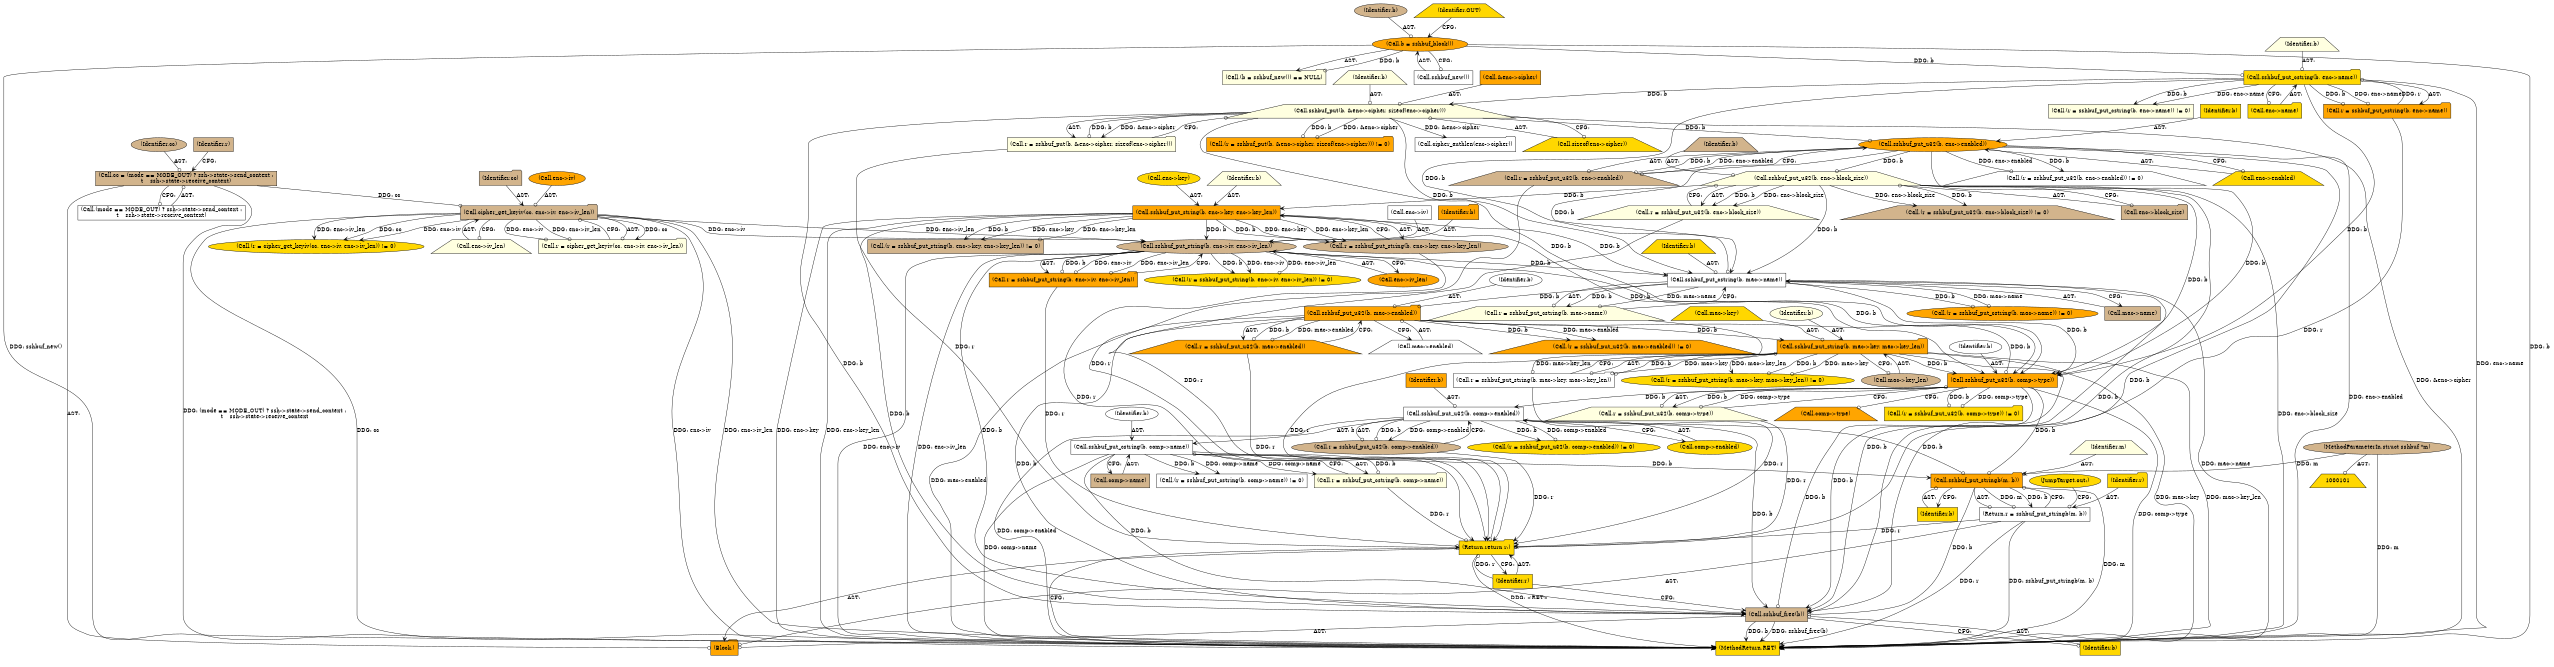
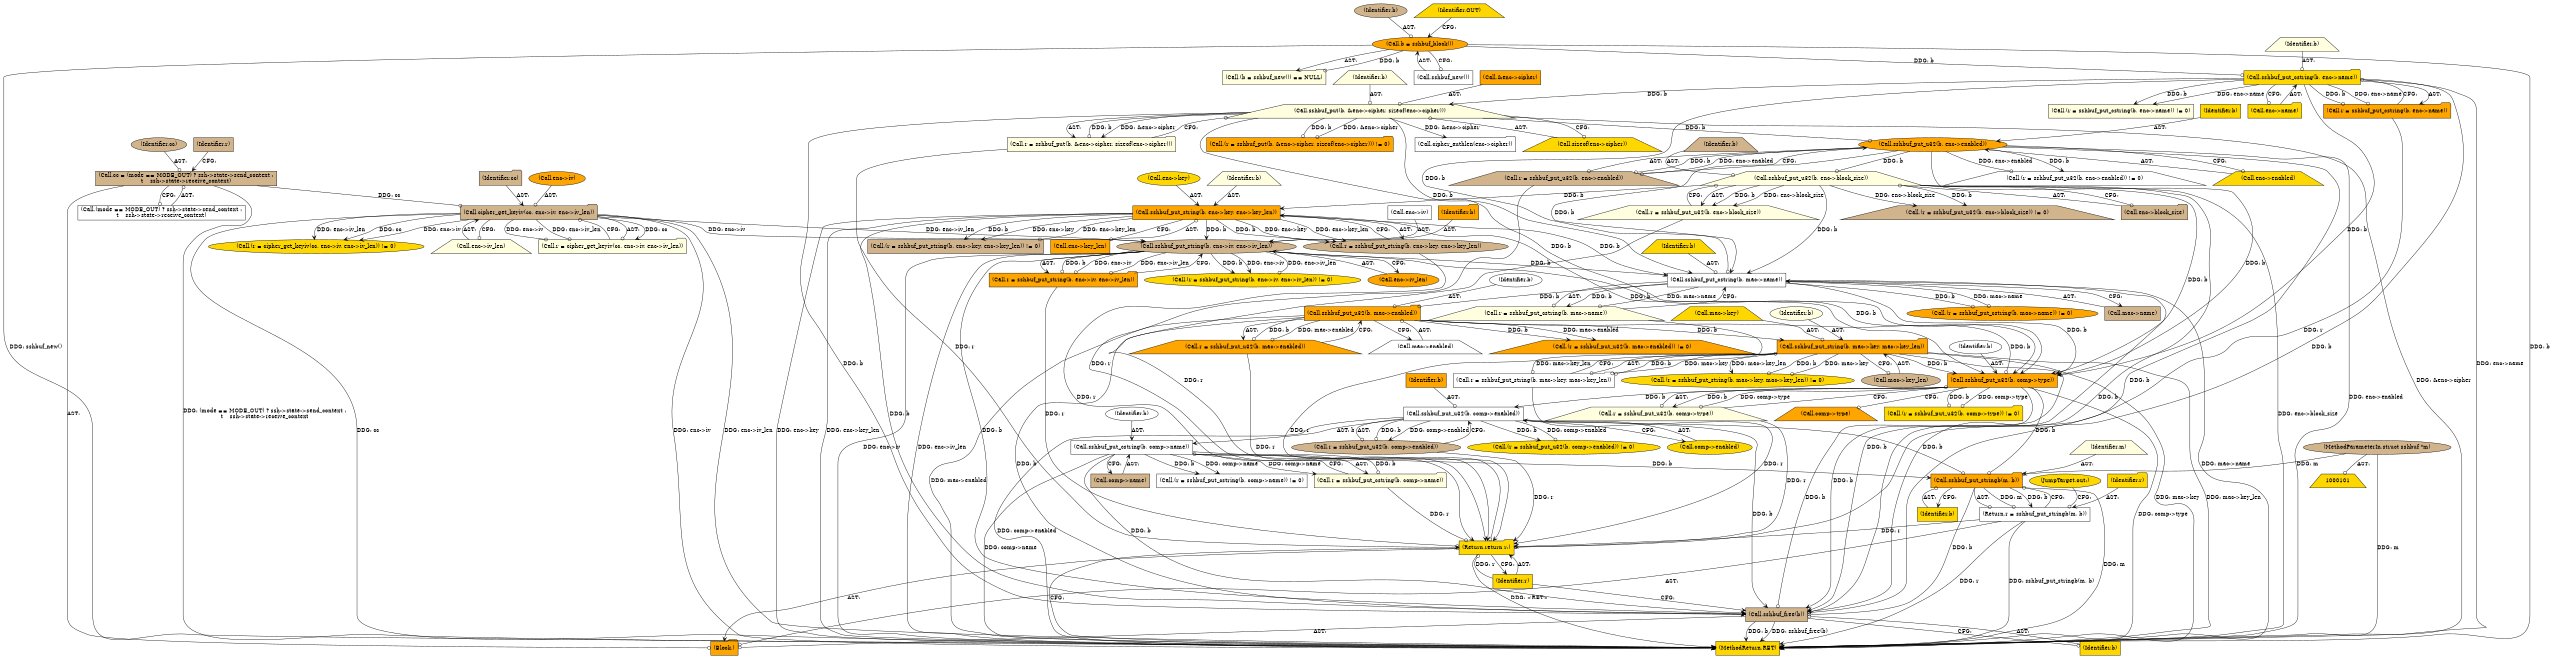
edge "(Call,r = sshbuf_put_cstring(b, enc->name))" -> "(Call,sshbuf_put_cstring(b, enc->name))": label "DDG: r" -> "CFG: "
node "(Call,enc->key_len)": added
edge "(Call,sshbuf_put_cstring(b, enc->name))" -> "(Call,sshbuf_free(b))": added, label "DDG: b"
